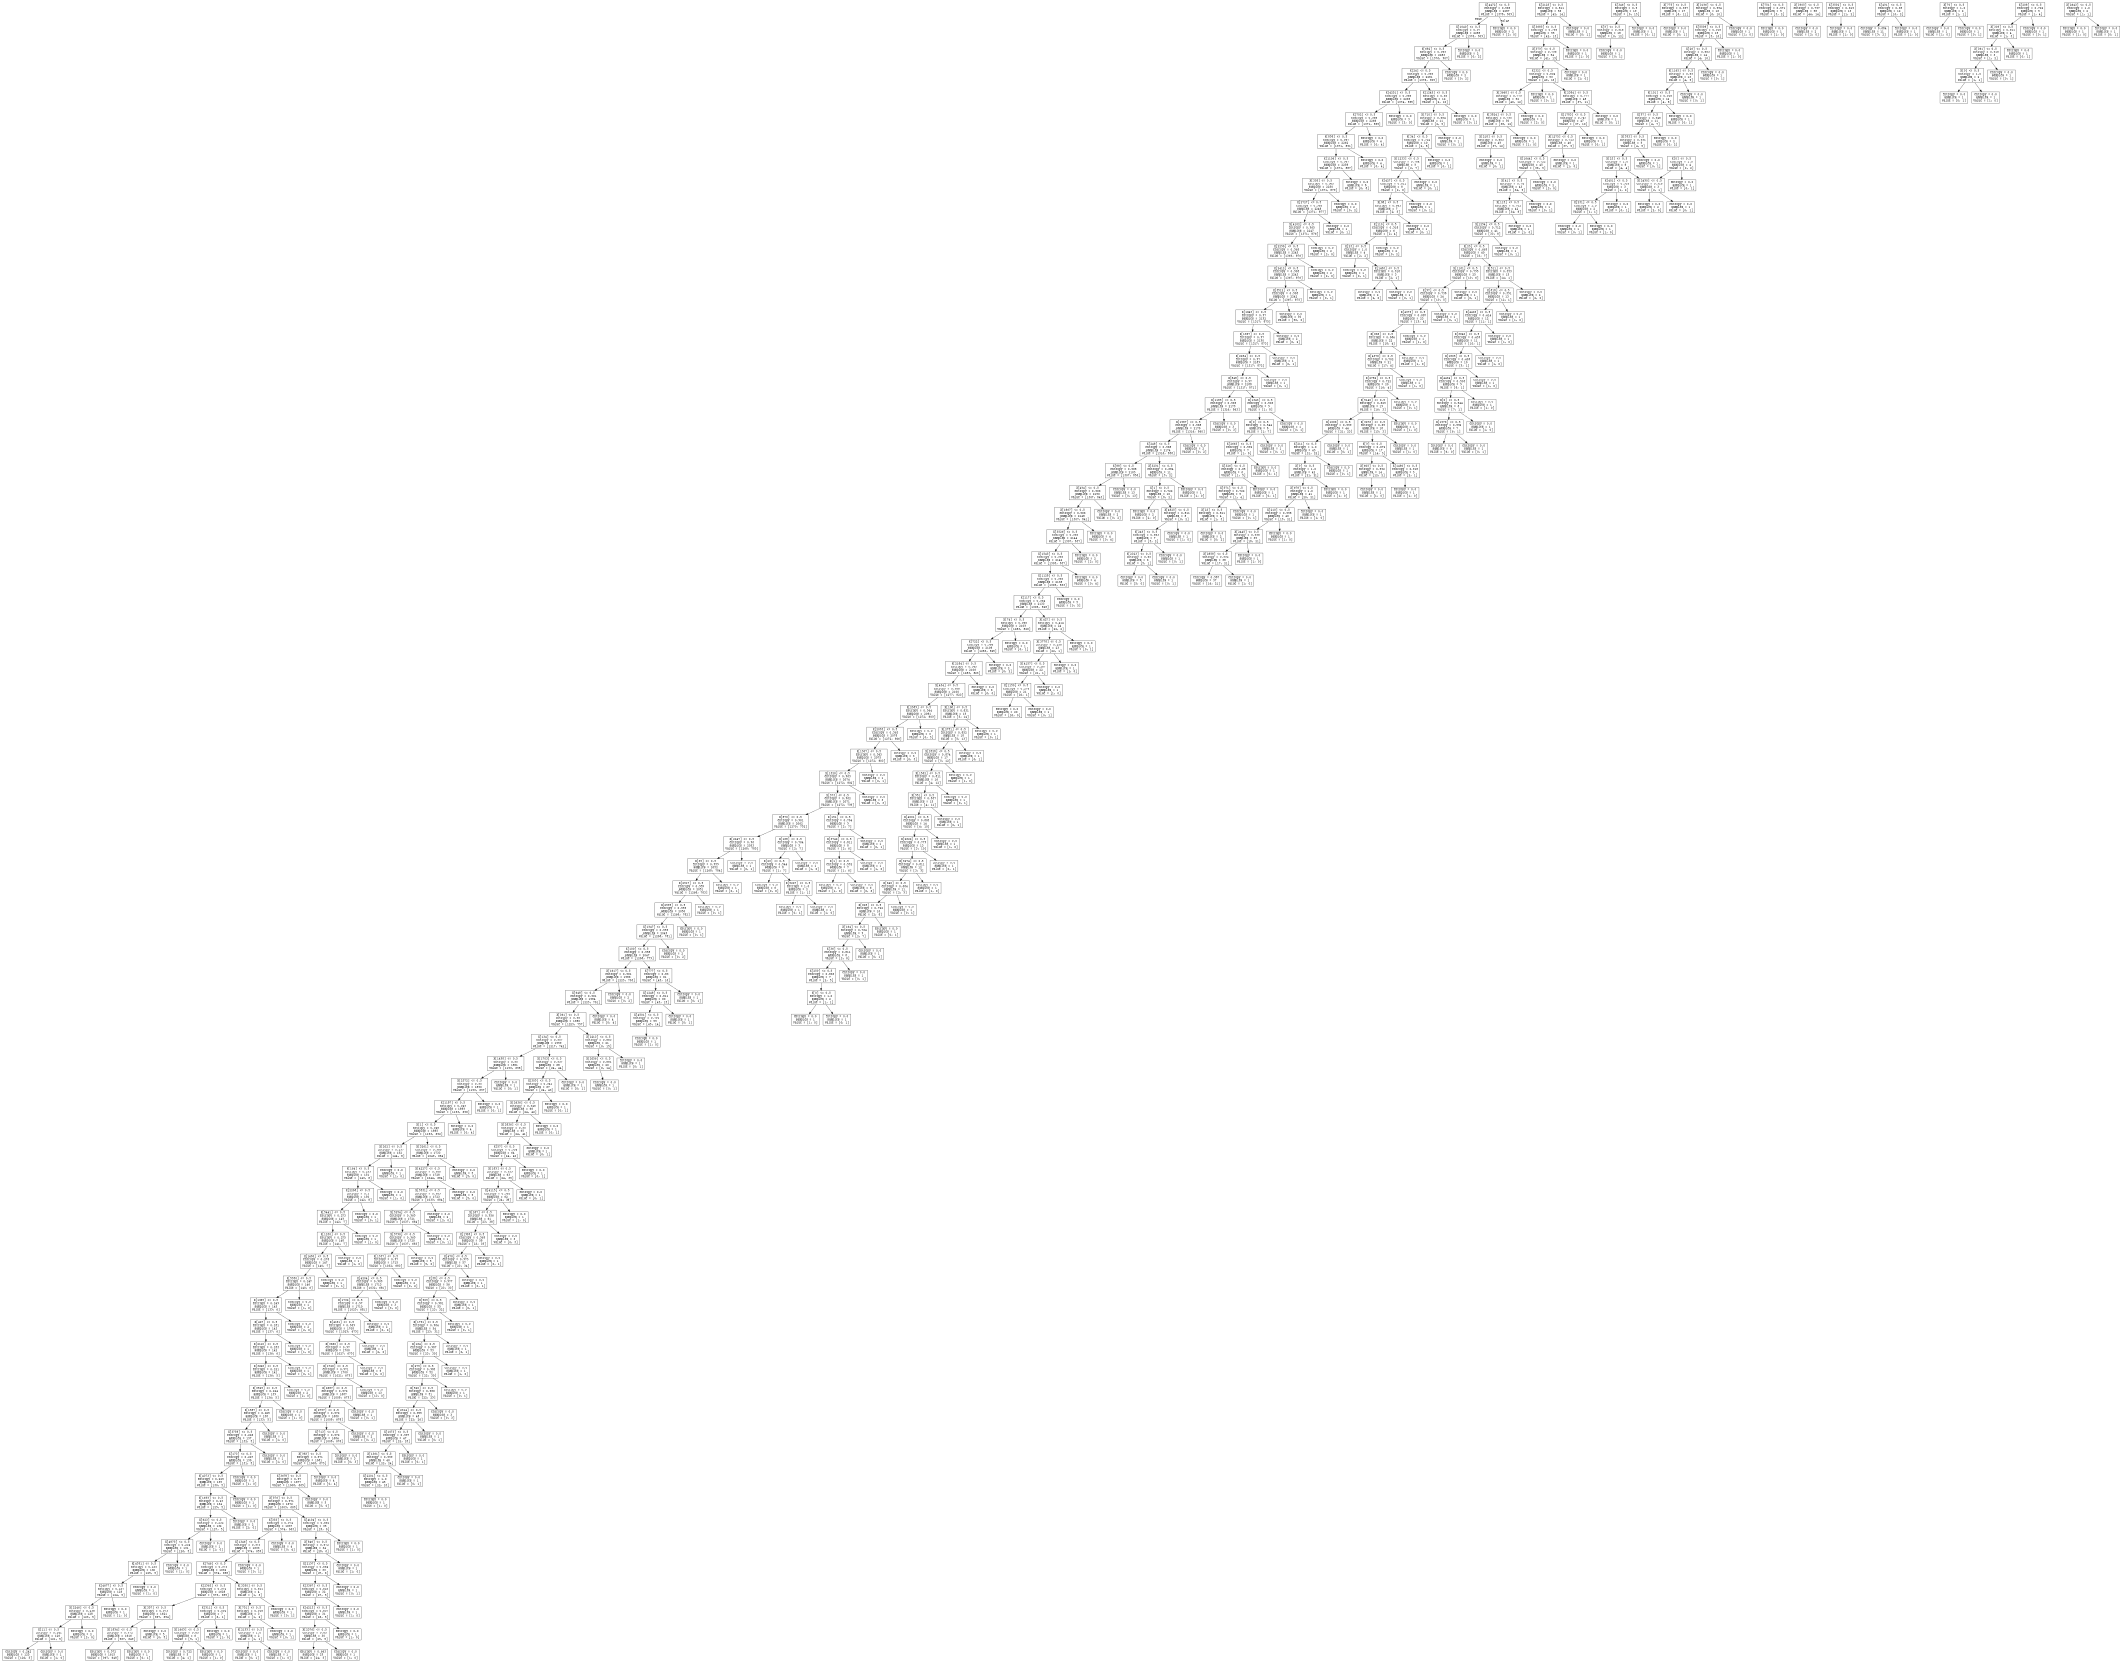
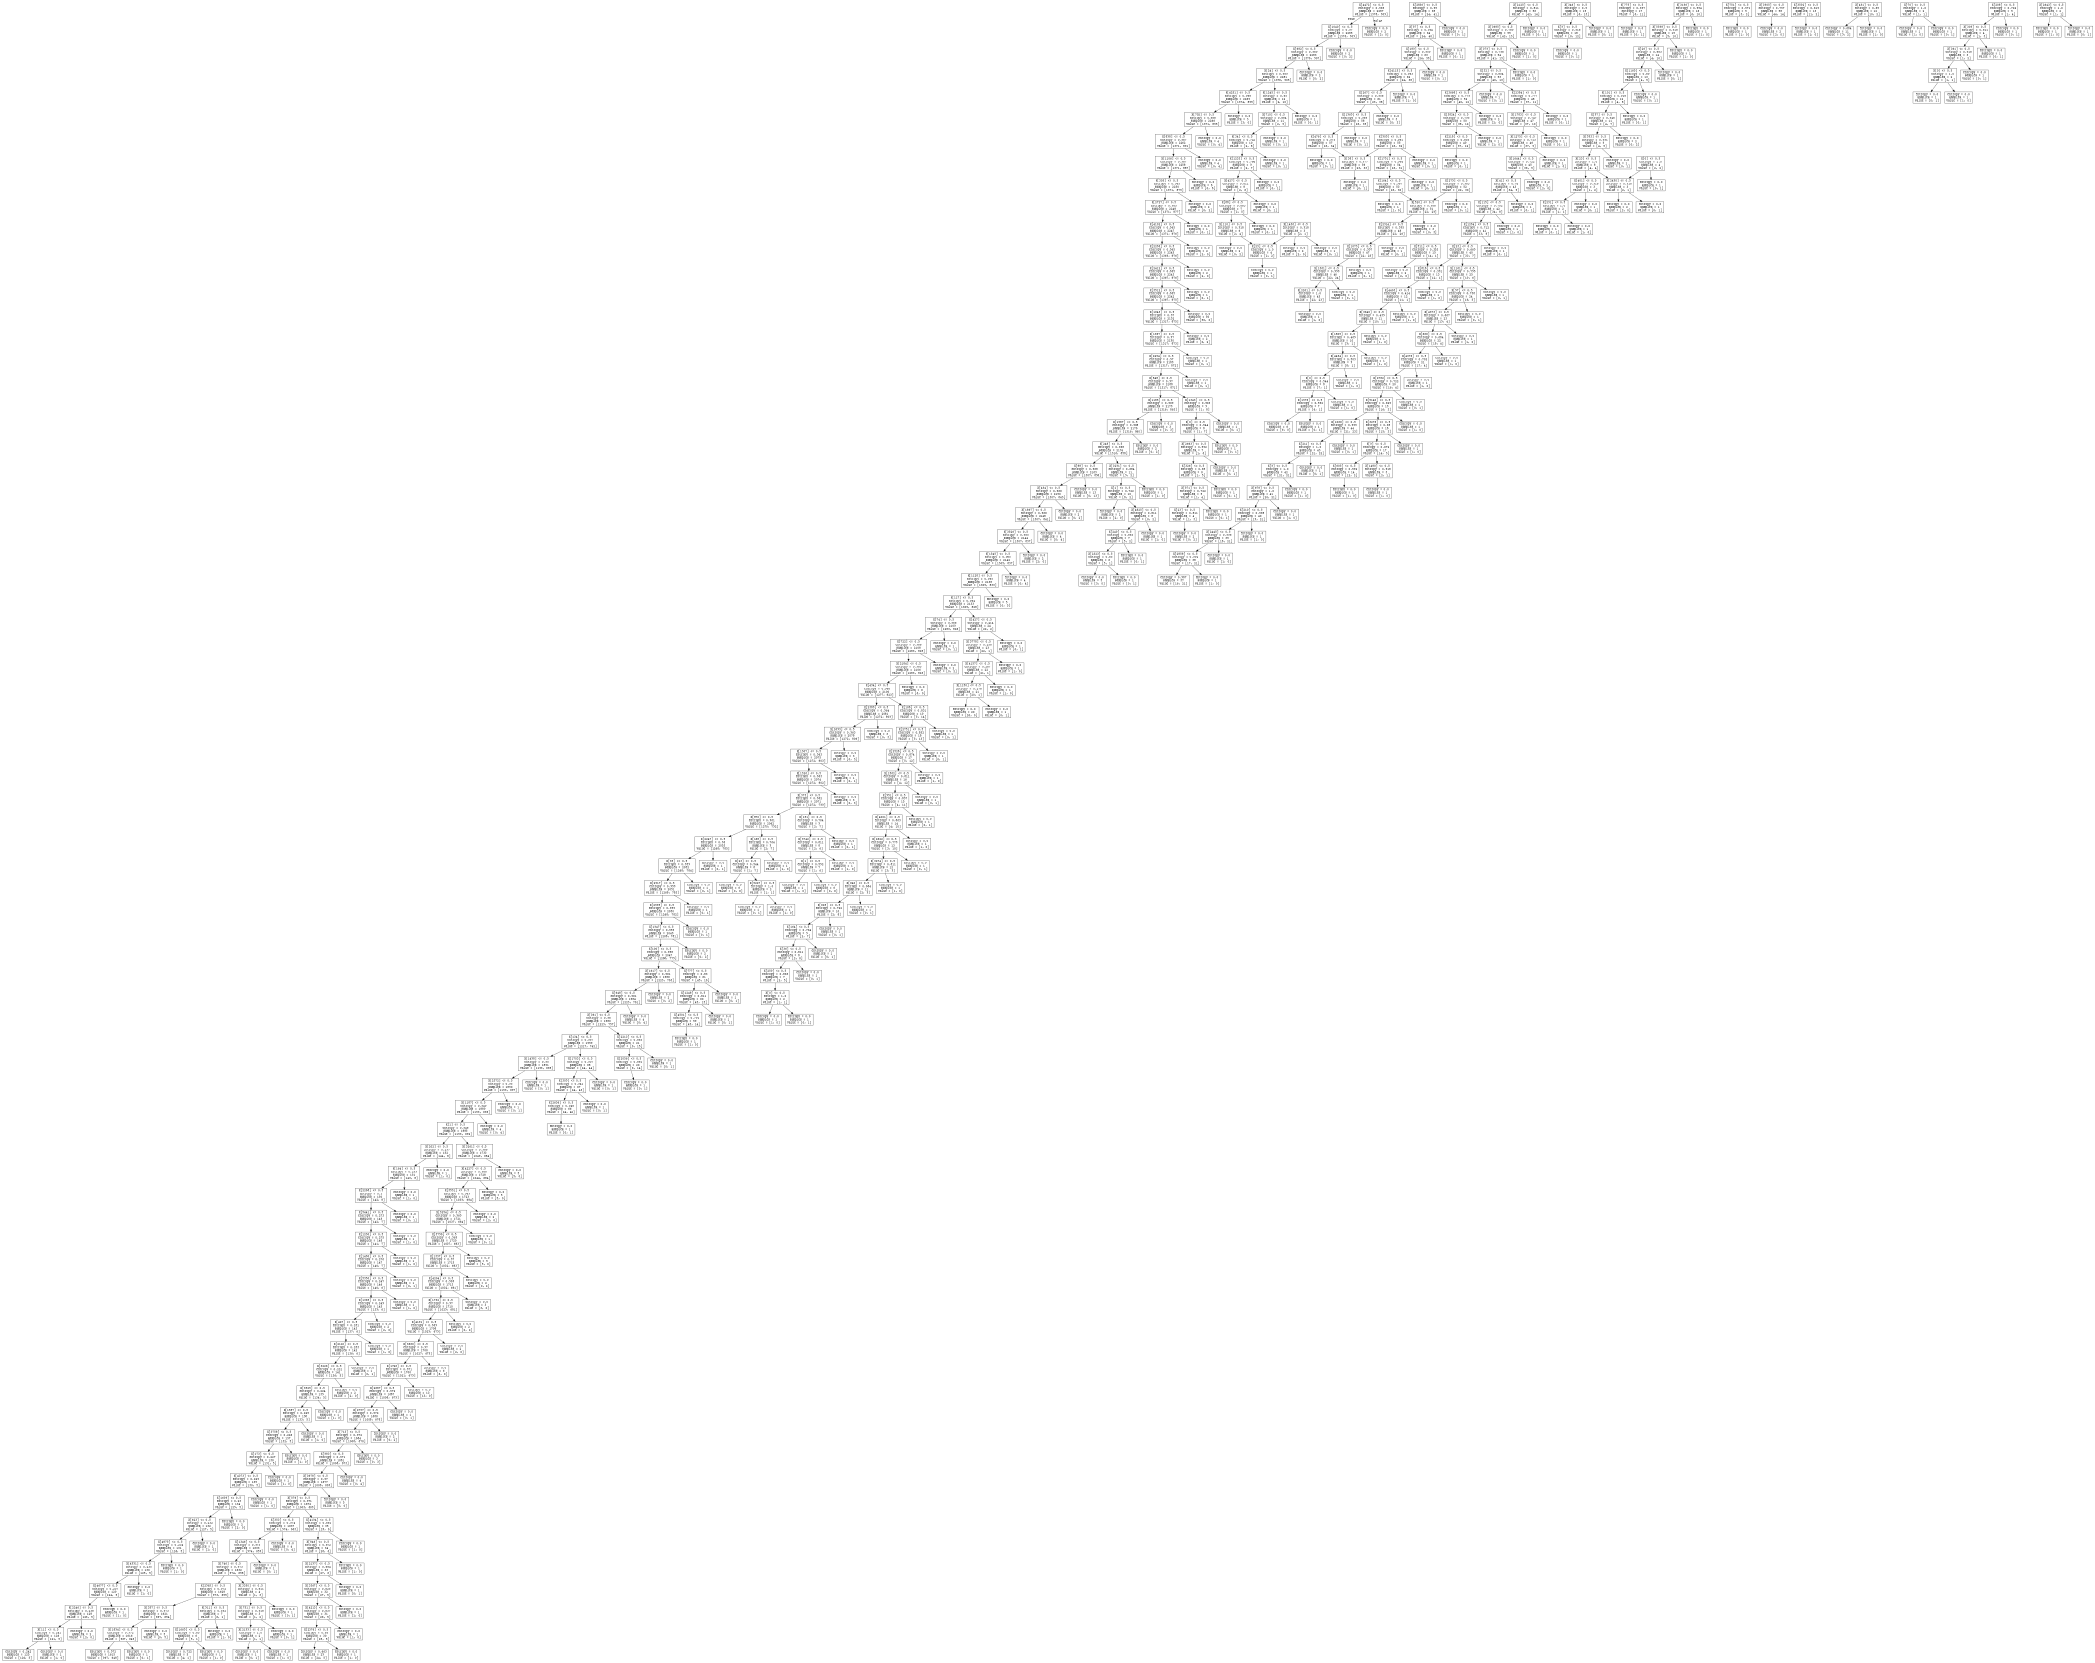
node "X[775] <= 0.5 entropy = 0.937 samples = 17 value = [6, 11]": label "X[775] <= 0.5 entropy = 0.937 samples = 17 value = [6, 11]" -> "X[775] <= 0.5 entropy = 0.937 entropy = 17 value = [6, 11]"
edge "X[23] <= 0.5 entropy = 0.669 samples = 40 value = [33, 7]" -> "X[511] <= 0.5 entropy = 0.353 samples = 15 value = [14, 1]": now "X[23] <= 0.5 entropy = 0.669 samples = 40 value = [33, 7]" -> "X[818] <= 0.5 entropy = 0.391 samples = 13 value = [12, 1]"
edge "X[23] <= 0.5 entropy = 1.0 samples = 4 value = [2, 2]" -> "X[1436] <= 0.5 entropy = 0.918 samples = 3 value = [2, 1]": reversed
edge "X[2636] <= 0.5 entropy = 0.946 samples = 66 value = [24, 42]" -> "X[2836] <= 0.5 entropy = 0.95 samples = 65 value = [24, 41]": removed
edge "X[38] <= 0.5 entropy = 0.977 samples = 56 value = [23, 33]" -> "X[909] <= 0.5 entropy = 0.981 samples = 55 value = [23, 32]": reversed
edge "X[164] <= 0.5 entropy = 0.987 samples = 53 value = [23, 30]" -> "X[279] <= 0.5 entropy = 0.983 samples = 52 value = [22, 30]": now "X[164] <= 0.5 entropy = 0.987 samples = 53 value = [23, 30]" -> "X[520] <= 0.5 entropy = 0.986 samples = 51 value = [22, 29]"
